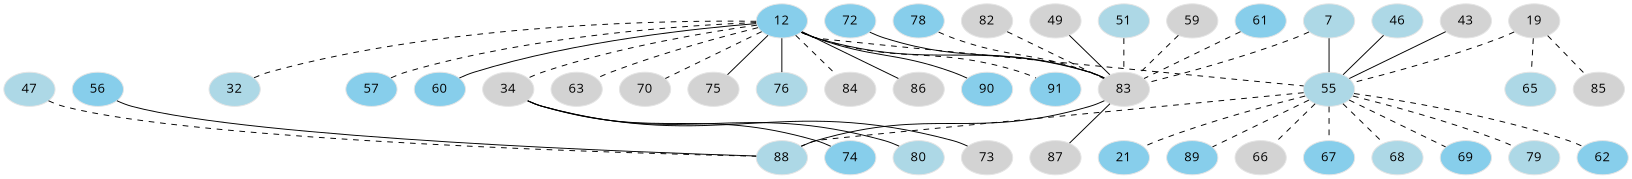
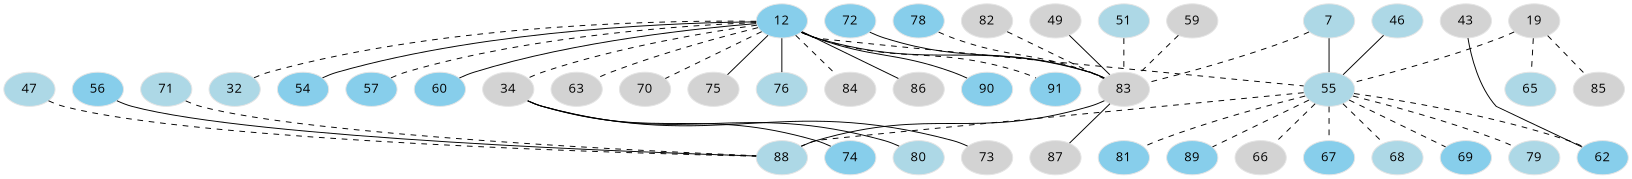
node "61": removed
edge "43" -- "55": now "43" -- "62"
node "71": added
node "54": added
node "21": label "21" -> "81"
